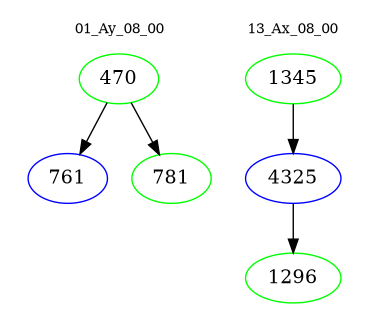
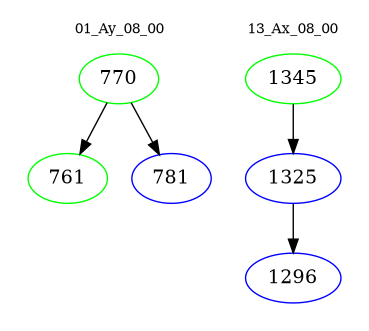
node "470": label "470" -> "770"
node "761": color blue -> green
node "781": color green -> blue
node "4325": label "4325" -> "1325"
node "1296": color green -> blue
